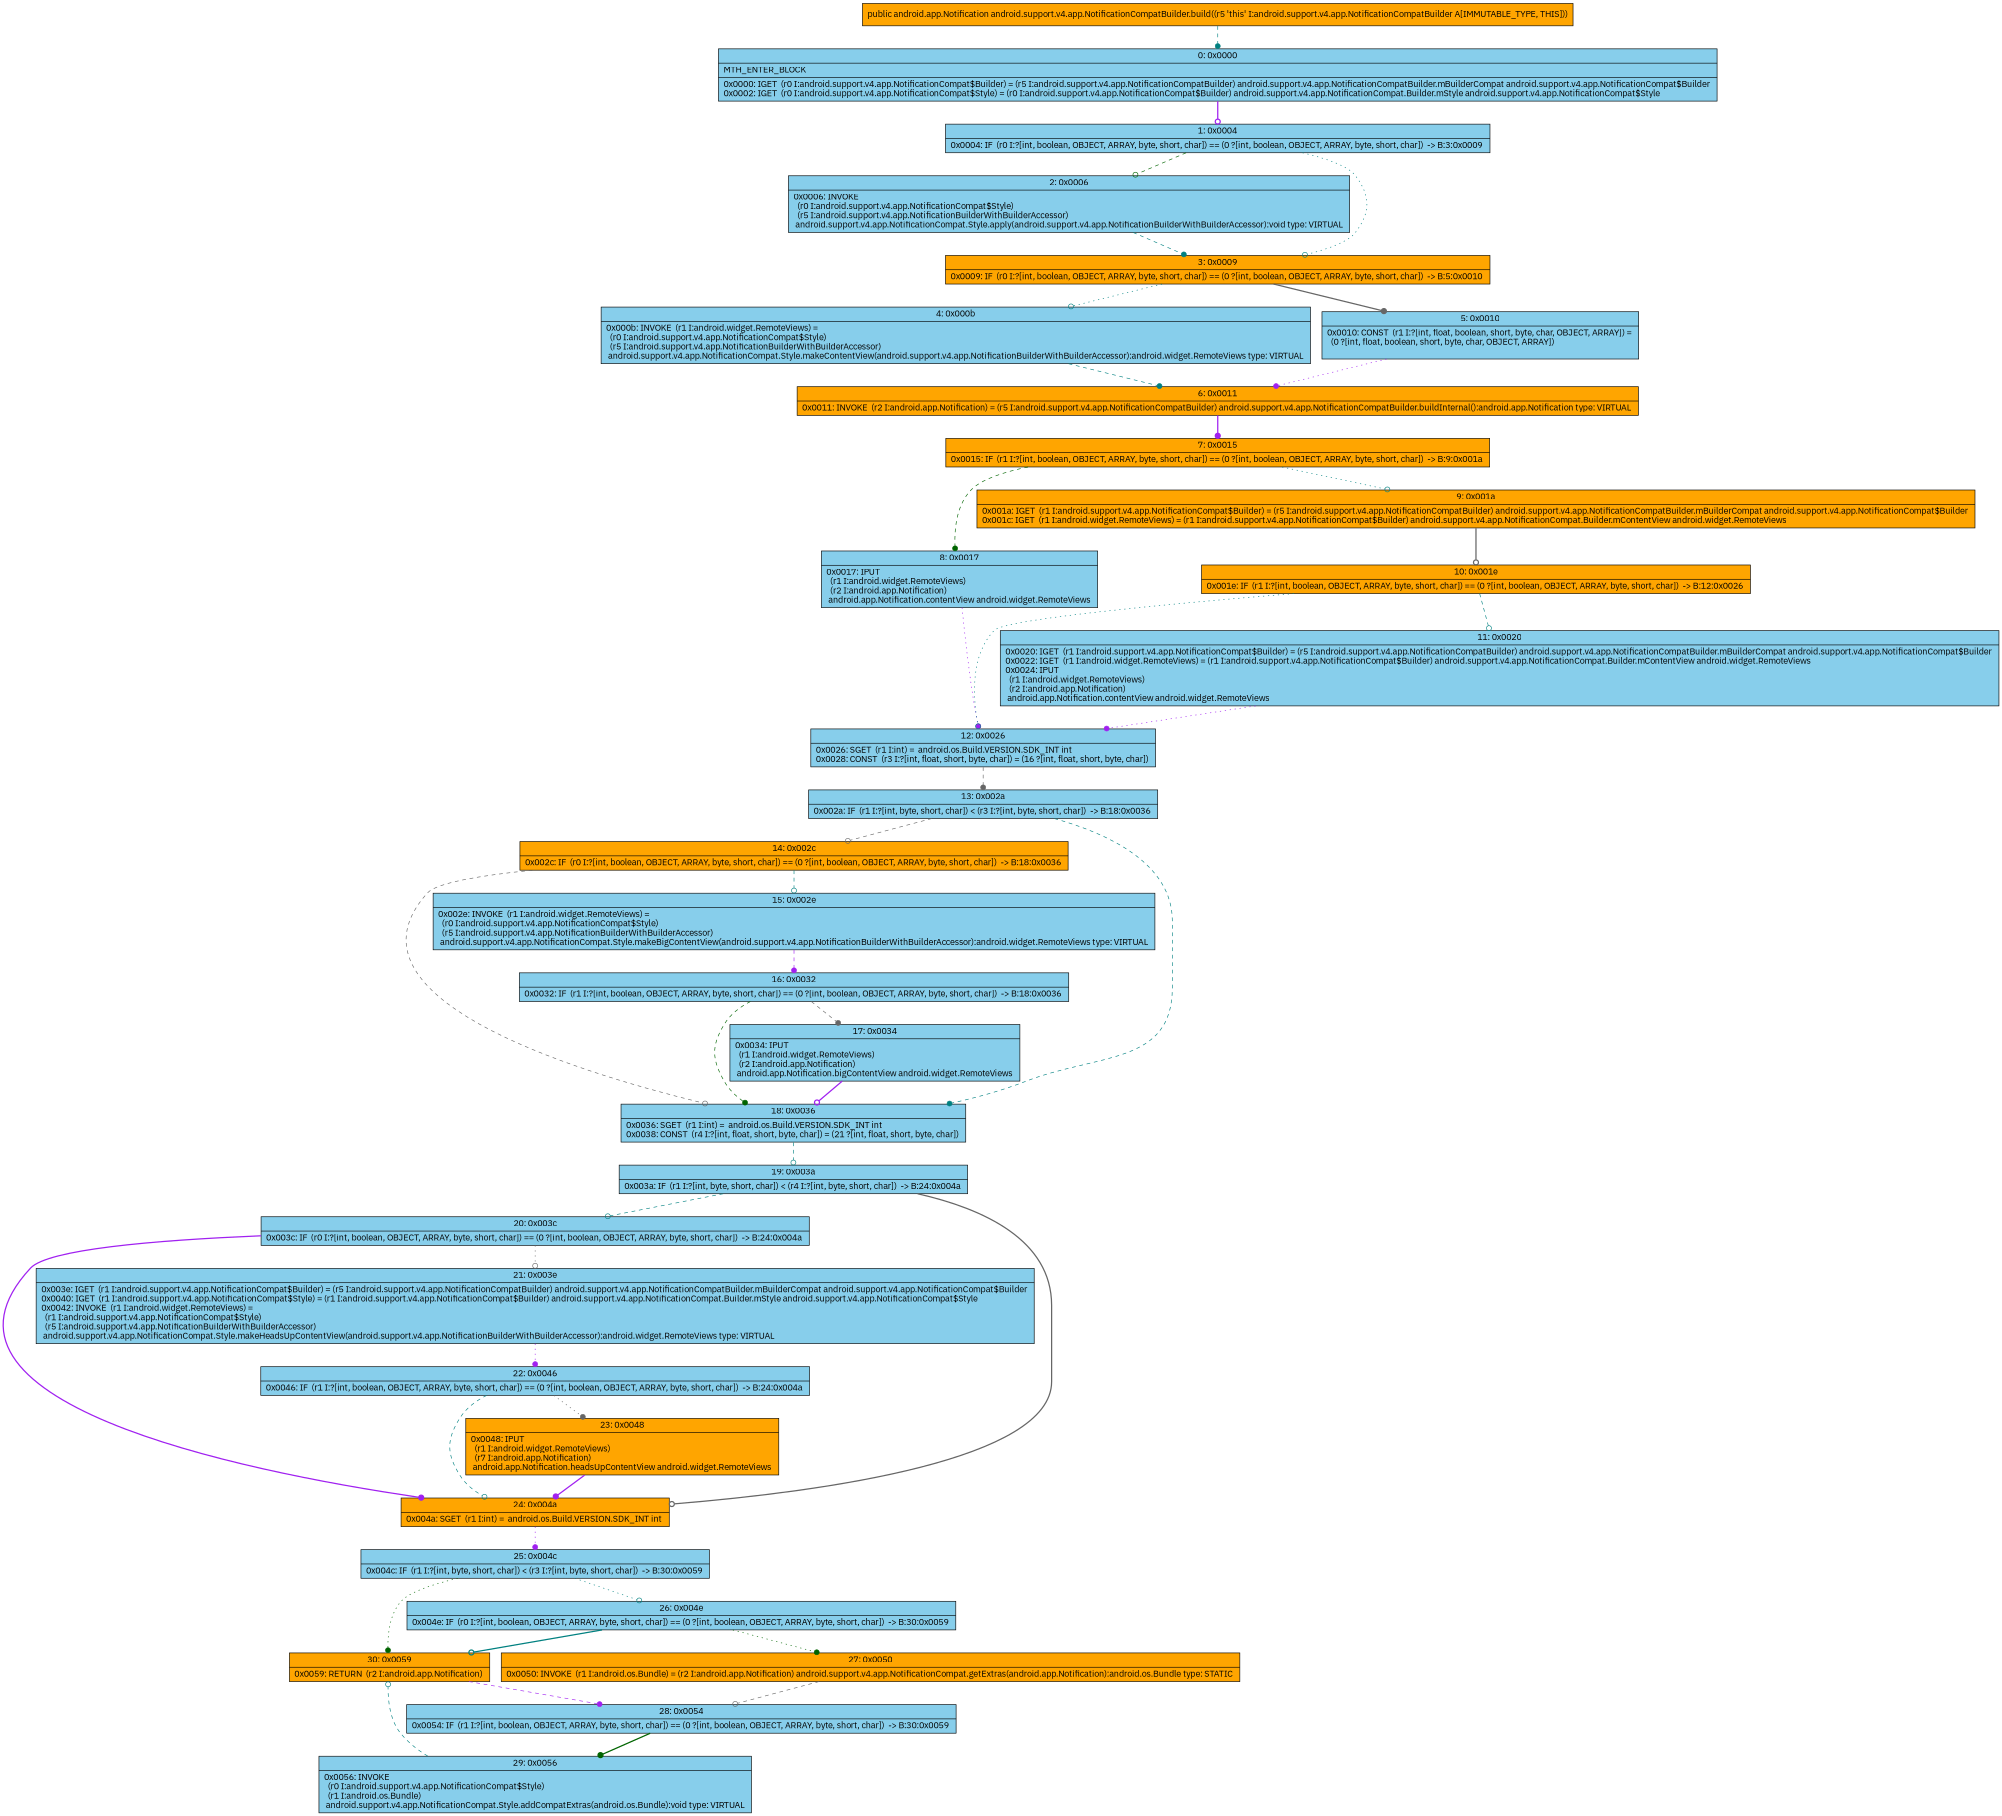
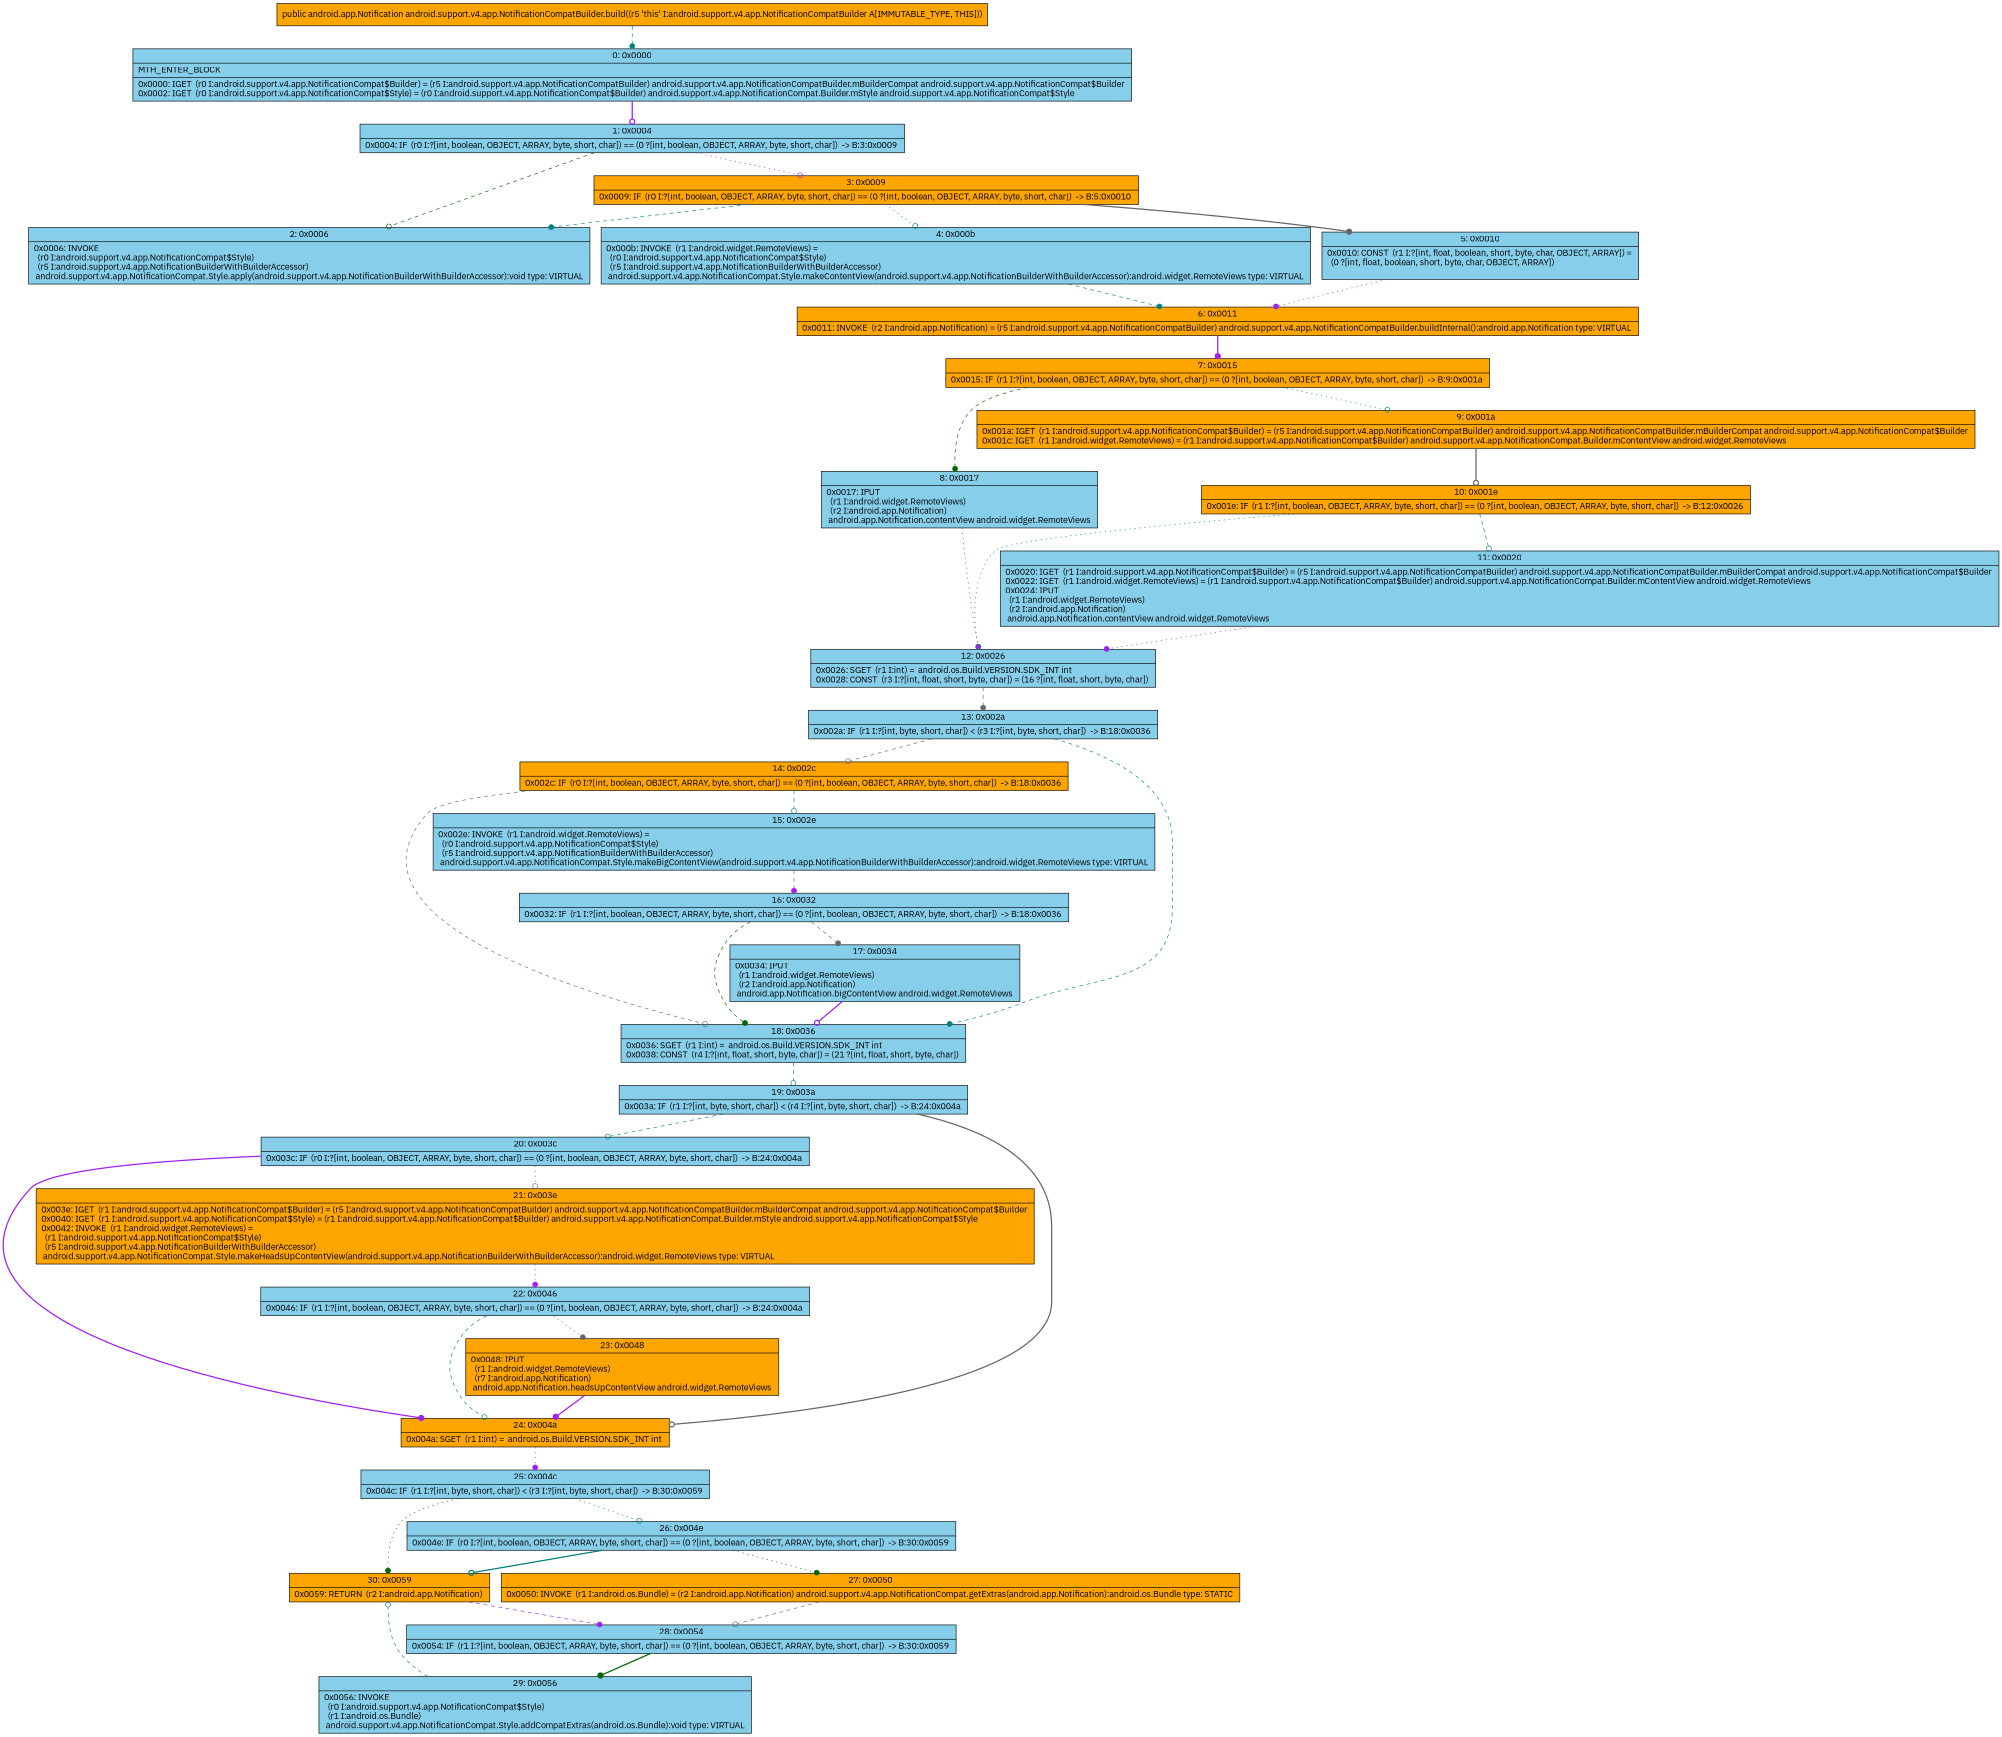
edge "1: 0x0004" -> "3: 0x0009": color teal -> purple
edge "2: 0x0006" -> "3: 0x0009": reversed
node "21: 0x003e": fillcolor skyblue -> orange
